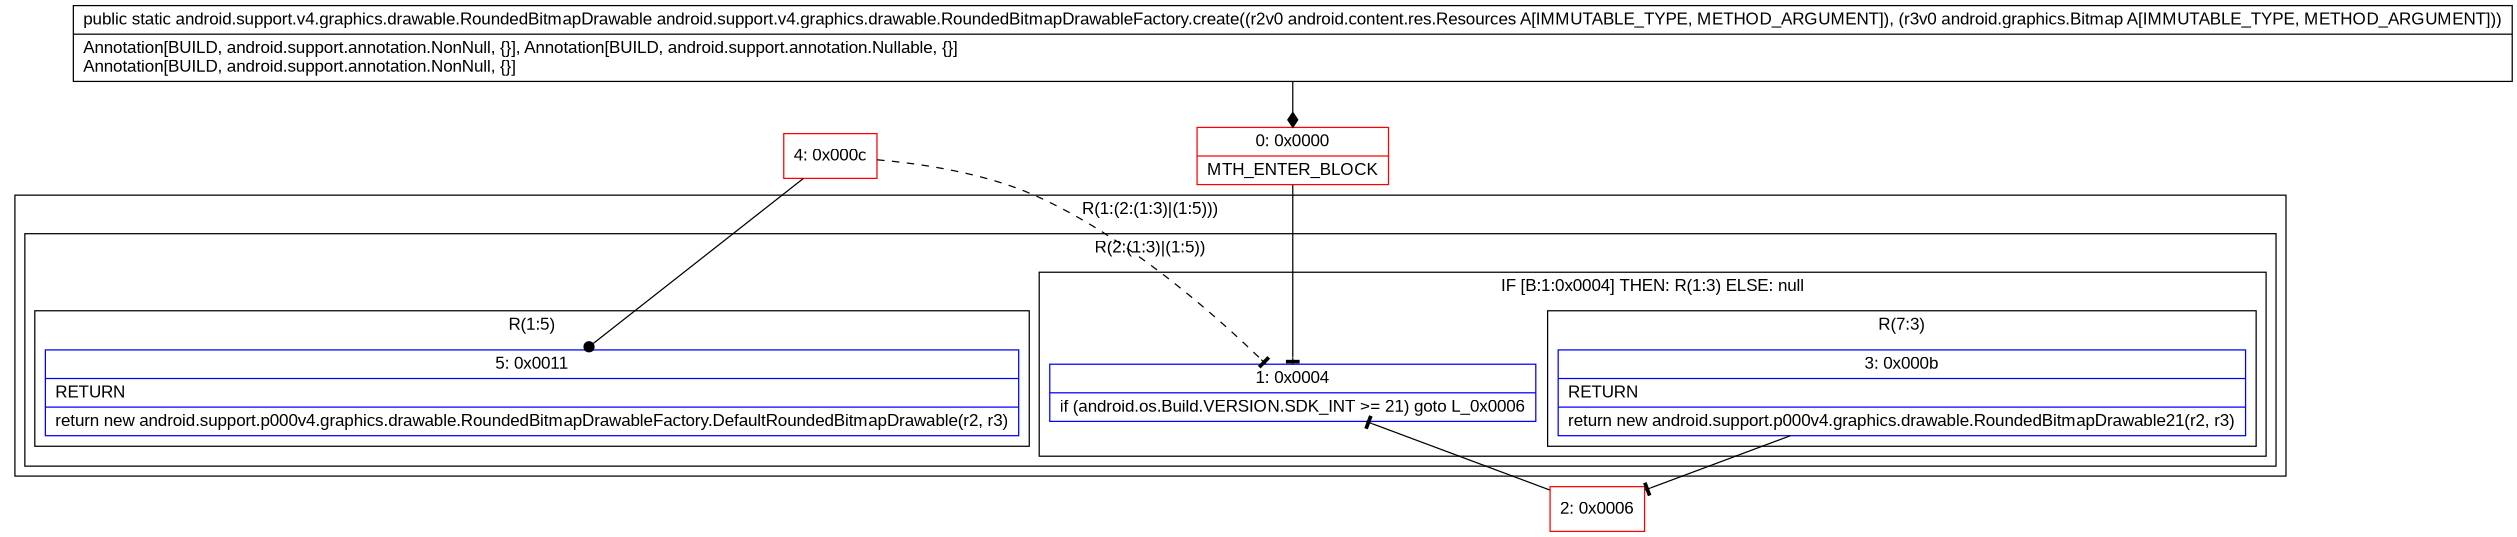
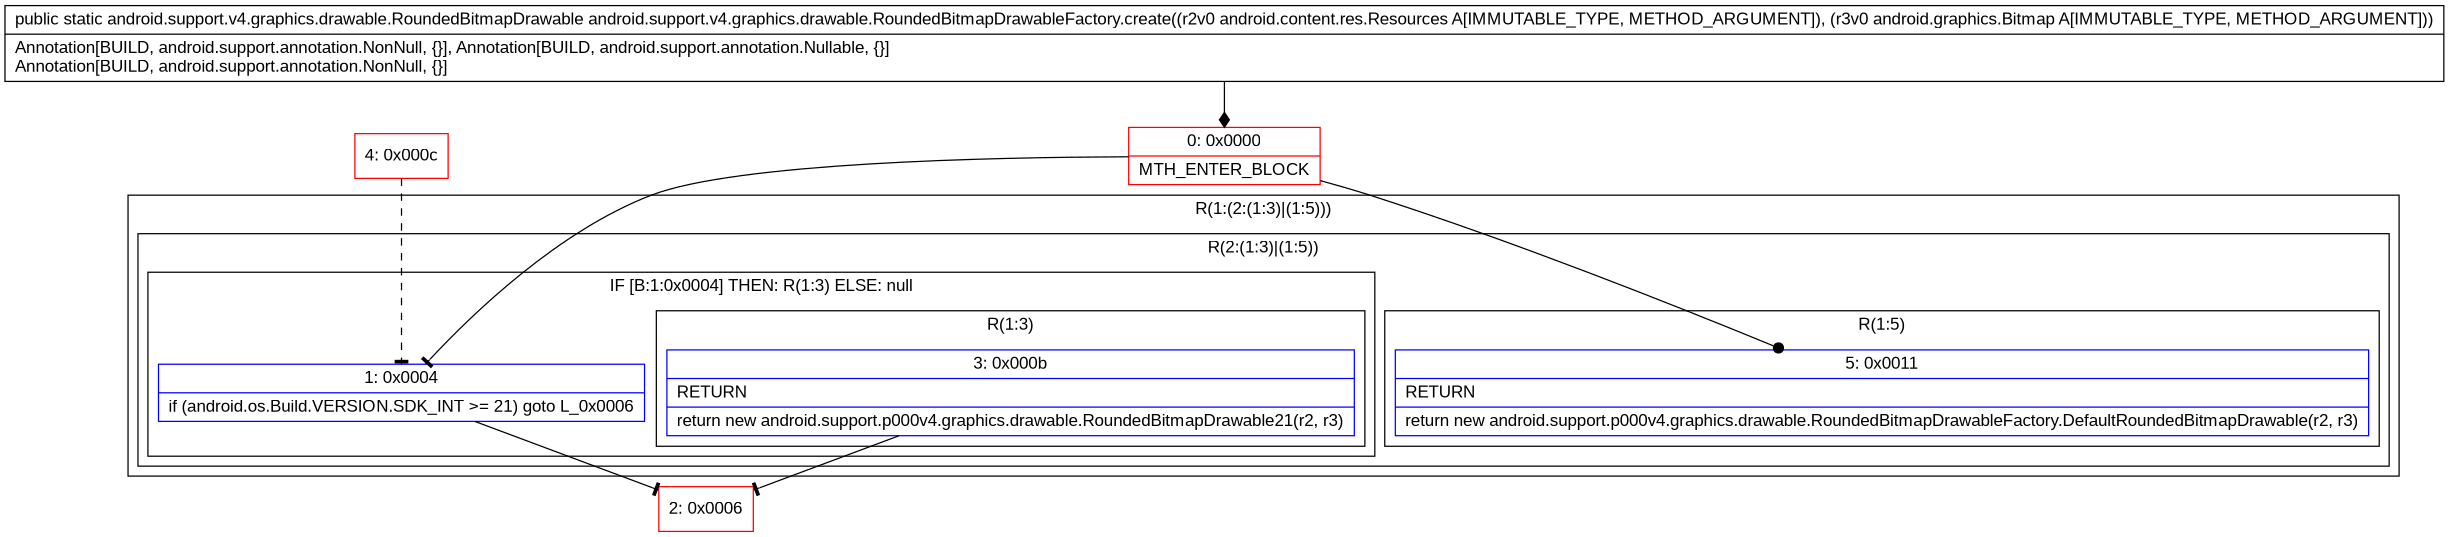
edge "4: 0x000c" -> "5: 0x0011": now "0: 0x0000" -> "5: 0x0011"
cluster "R(7:3)": label "R(7:3)" -> "R(1:3)"
edge "2: 0x0006" -> "1: 0x0004": reversed
